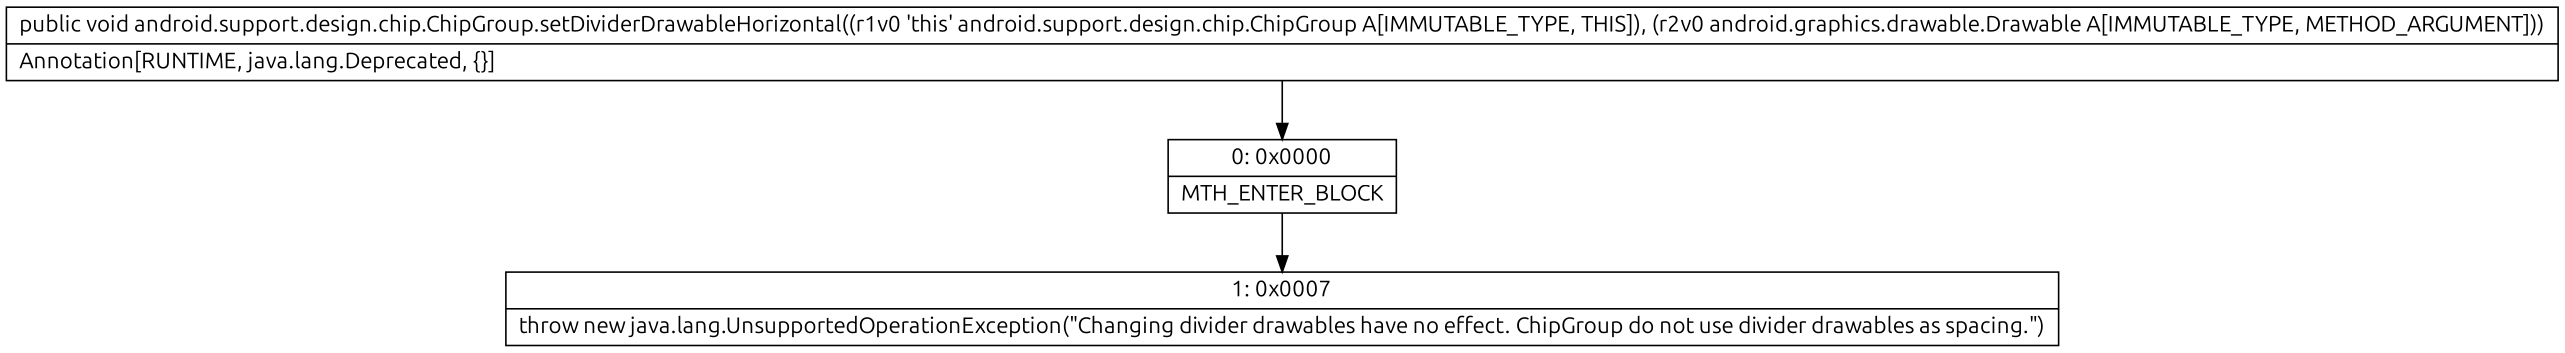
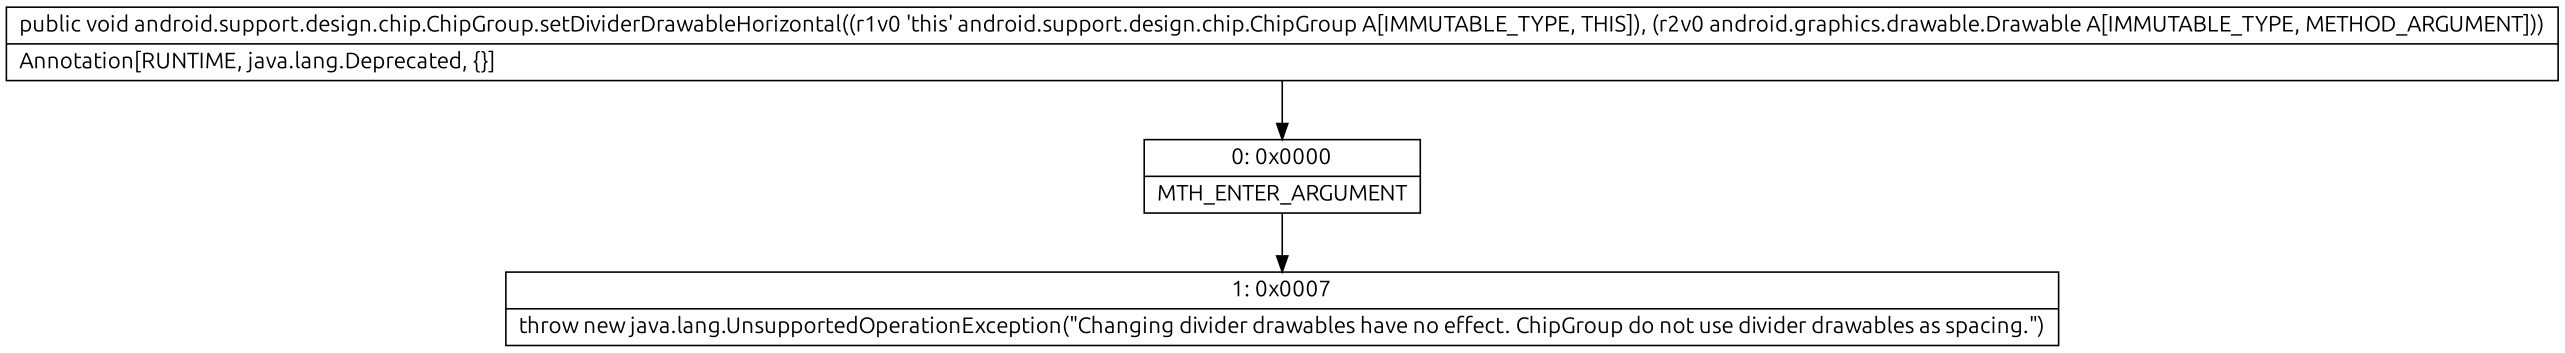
node "0: 0x0000": text "MTH_ENTER_BLOCK" -> "MTH_ENTER_ARGUMENT"
